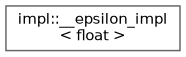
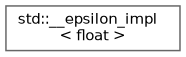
node "impl::__epsilon_impl < float >": label "impl::__epsilon_impl < float >" -> "std::__epsilon_impl < float >"
